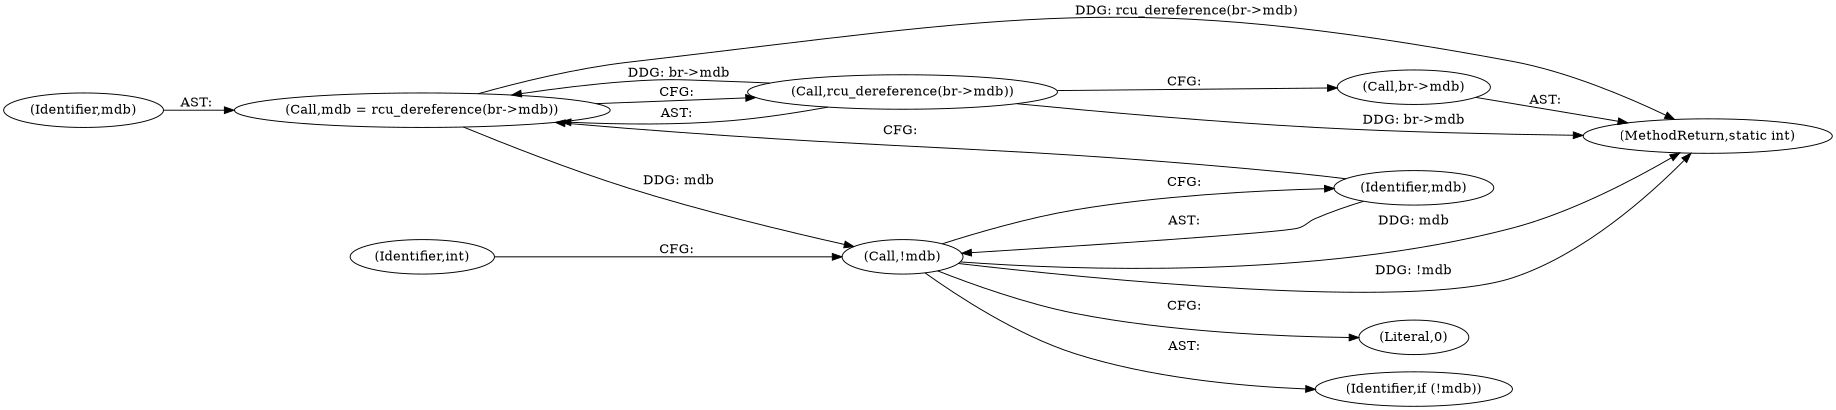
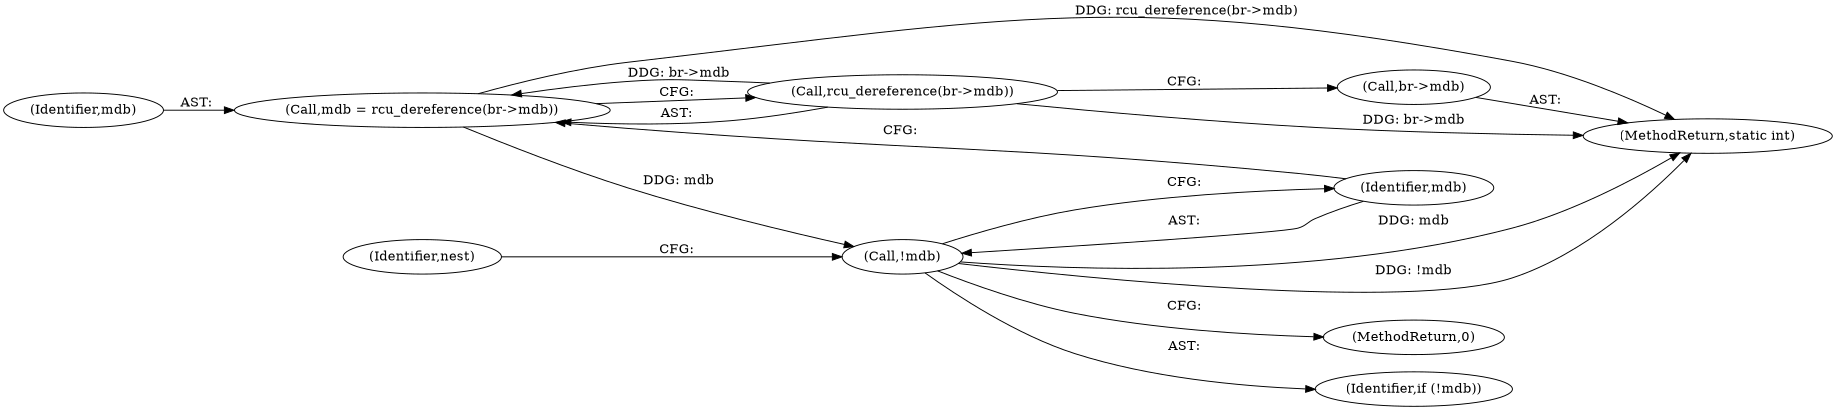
node "(Identifier,int)": label "(Identifier,int)" -> "(Identifier,nest)"
node "(Literal,0)": label "(Literal,0)" -> "(MethodReturn,0)"
